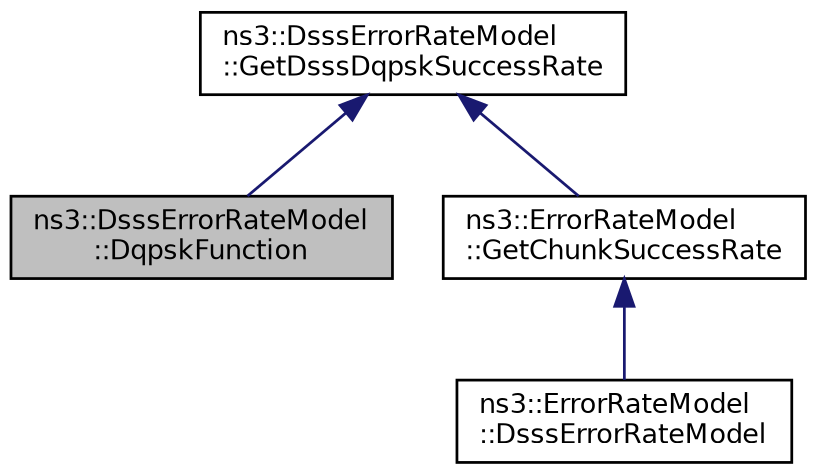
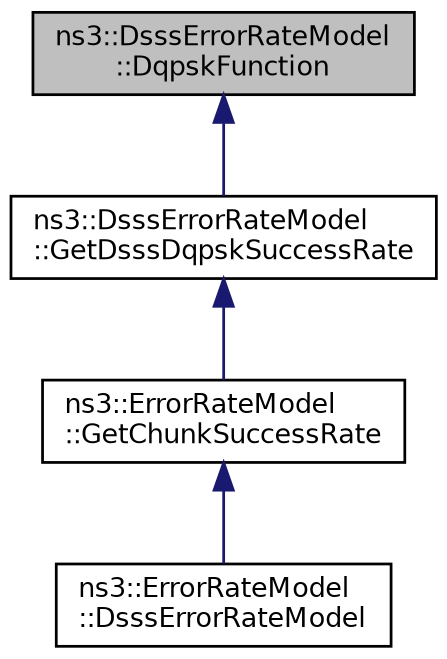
edge "ns3::DsssErrorRateModel ::DqpskFunction" -> "ns3::DsssErrorRateModel ::GetDsssDqpskSuccessRate": reversed
